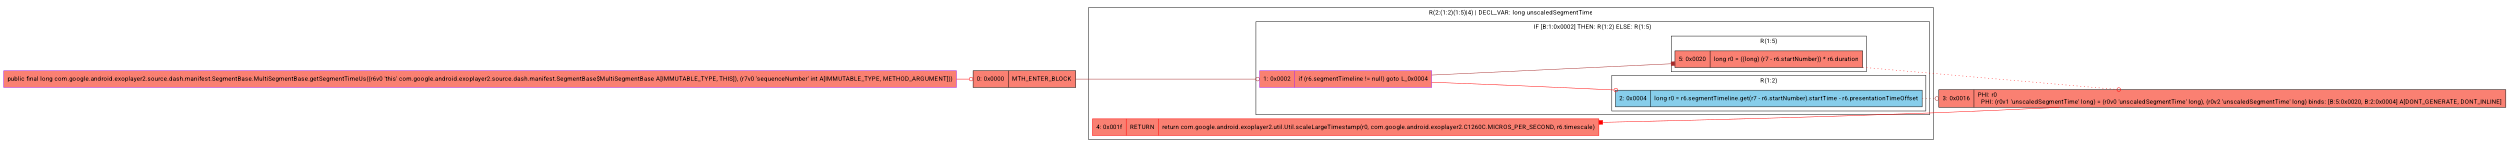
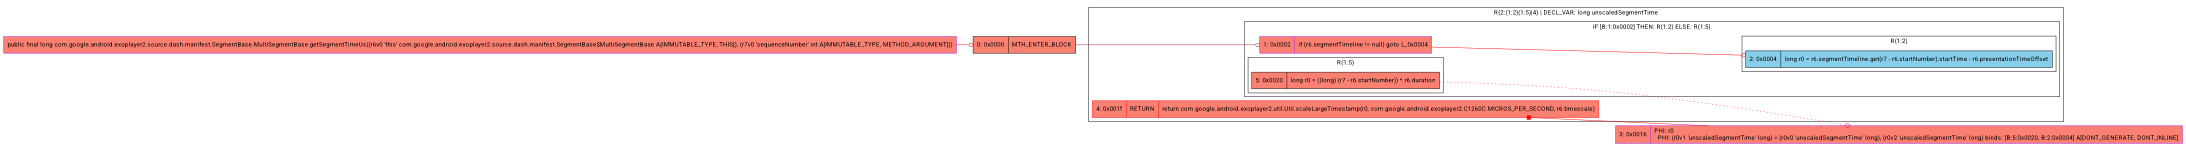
edge "1: 0x0002" -> "5: 0x0020": removed
edge "2: 0x0004" -> "3: 0x0016": removed
node "3: 0x0016": color black -> purple
